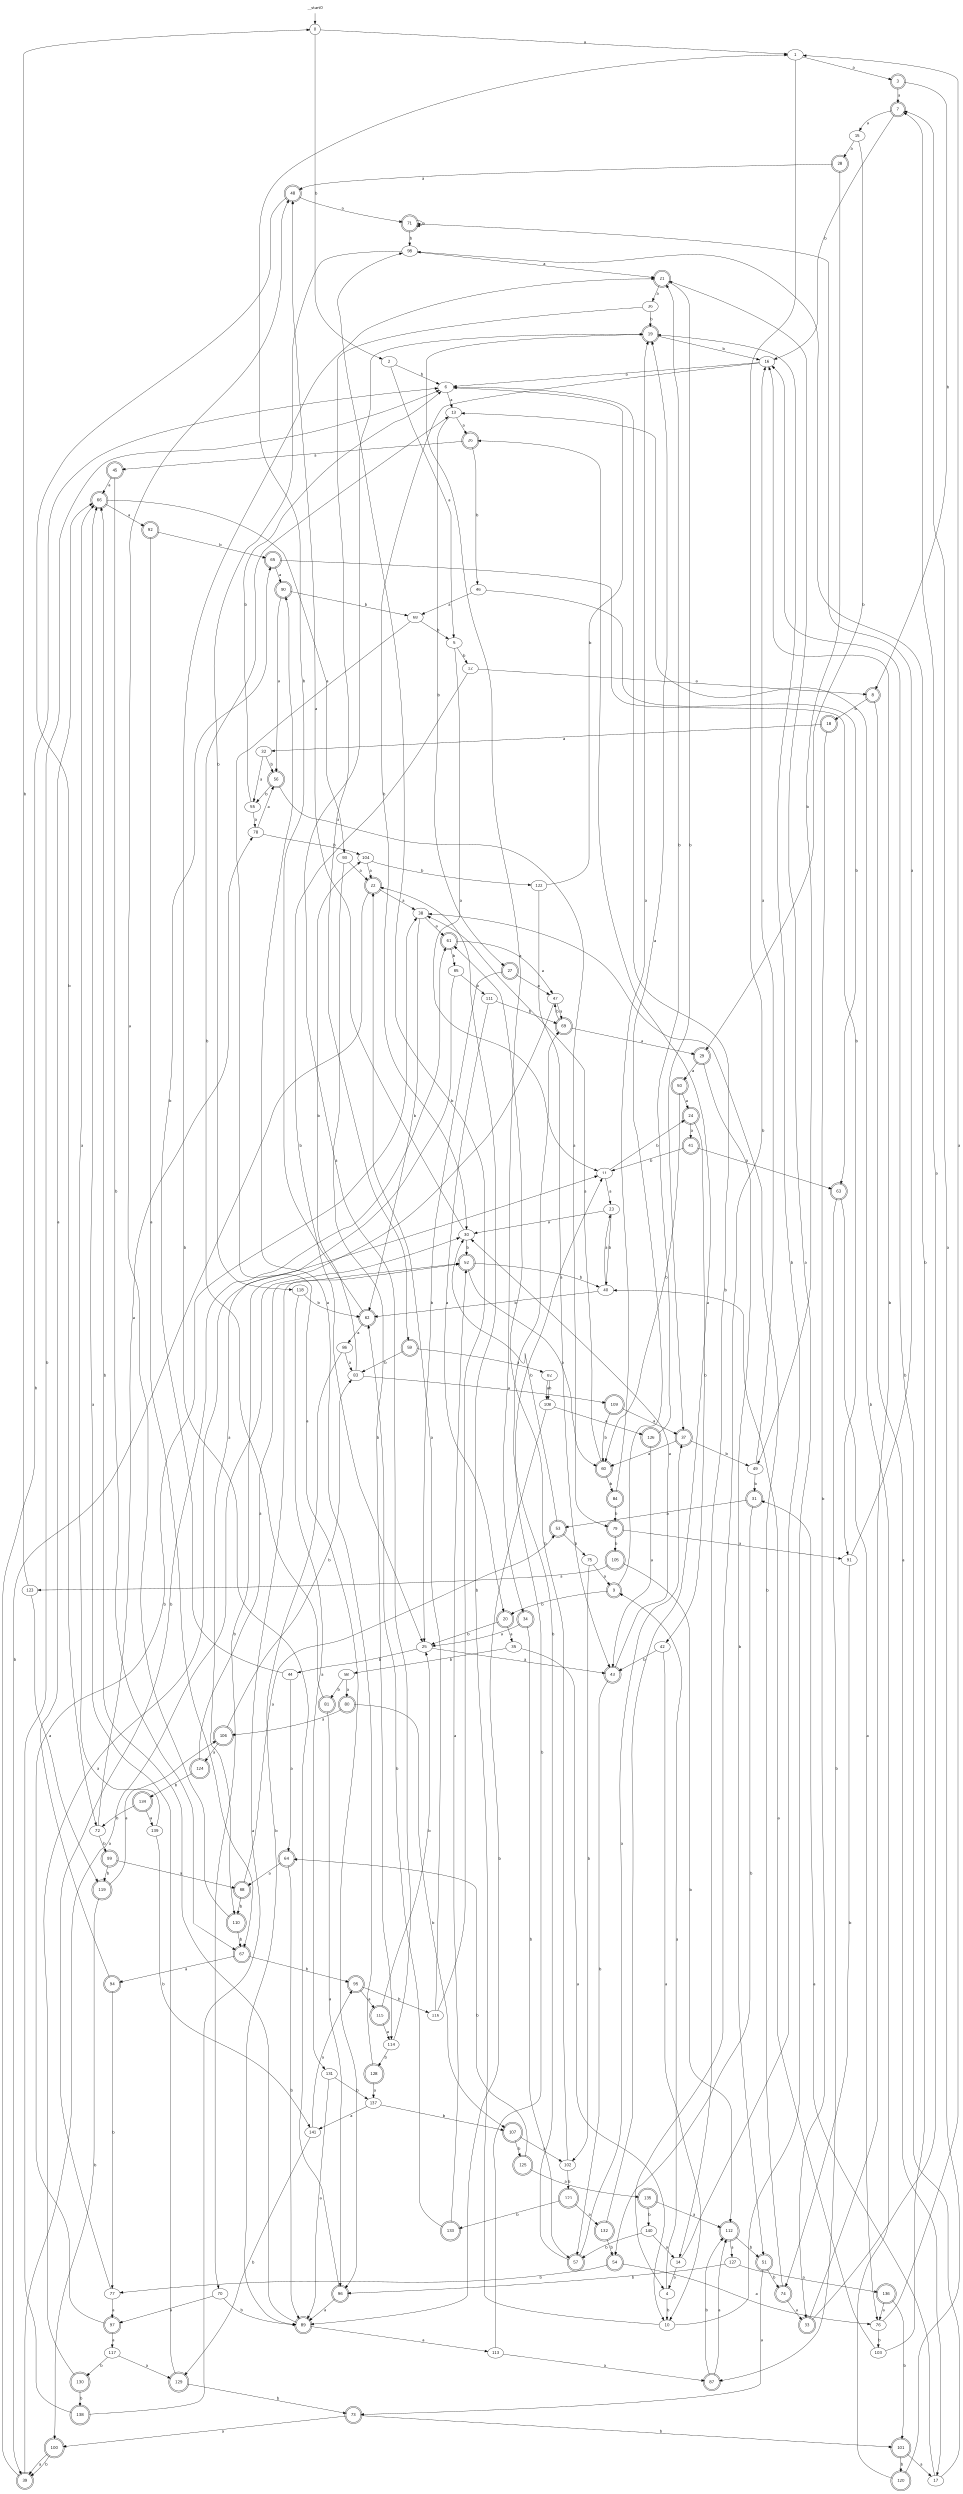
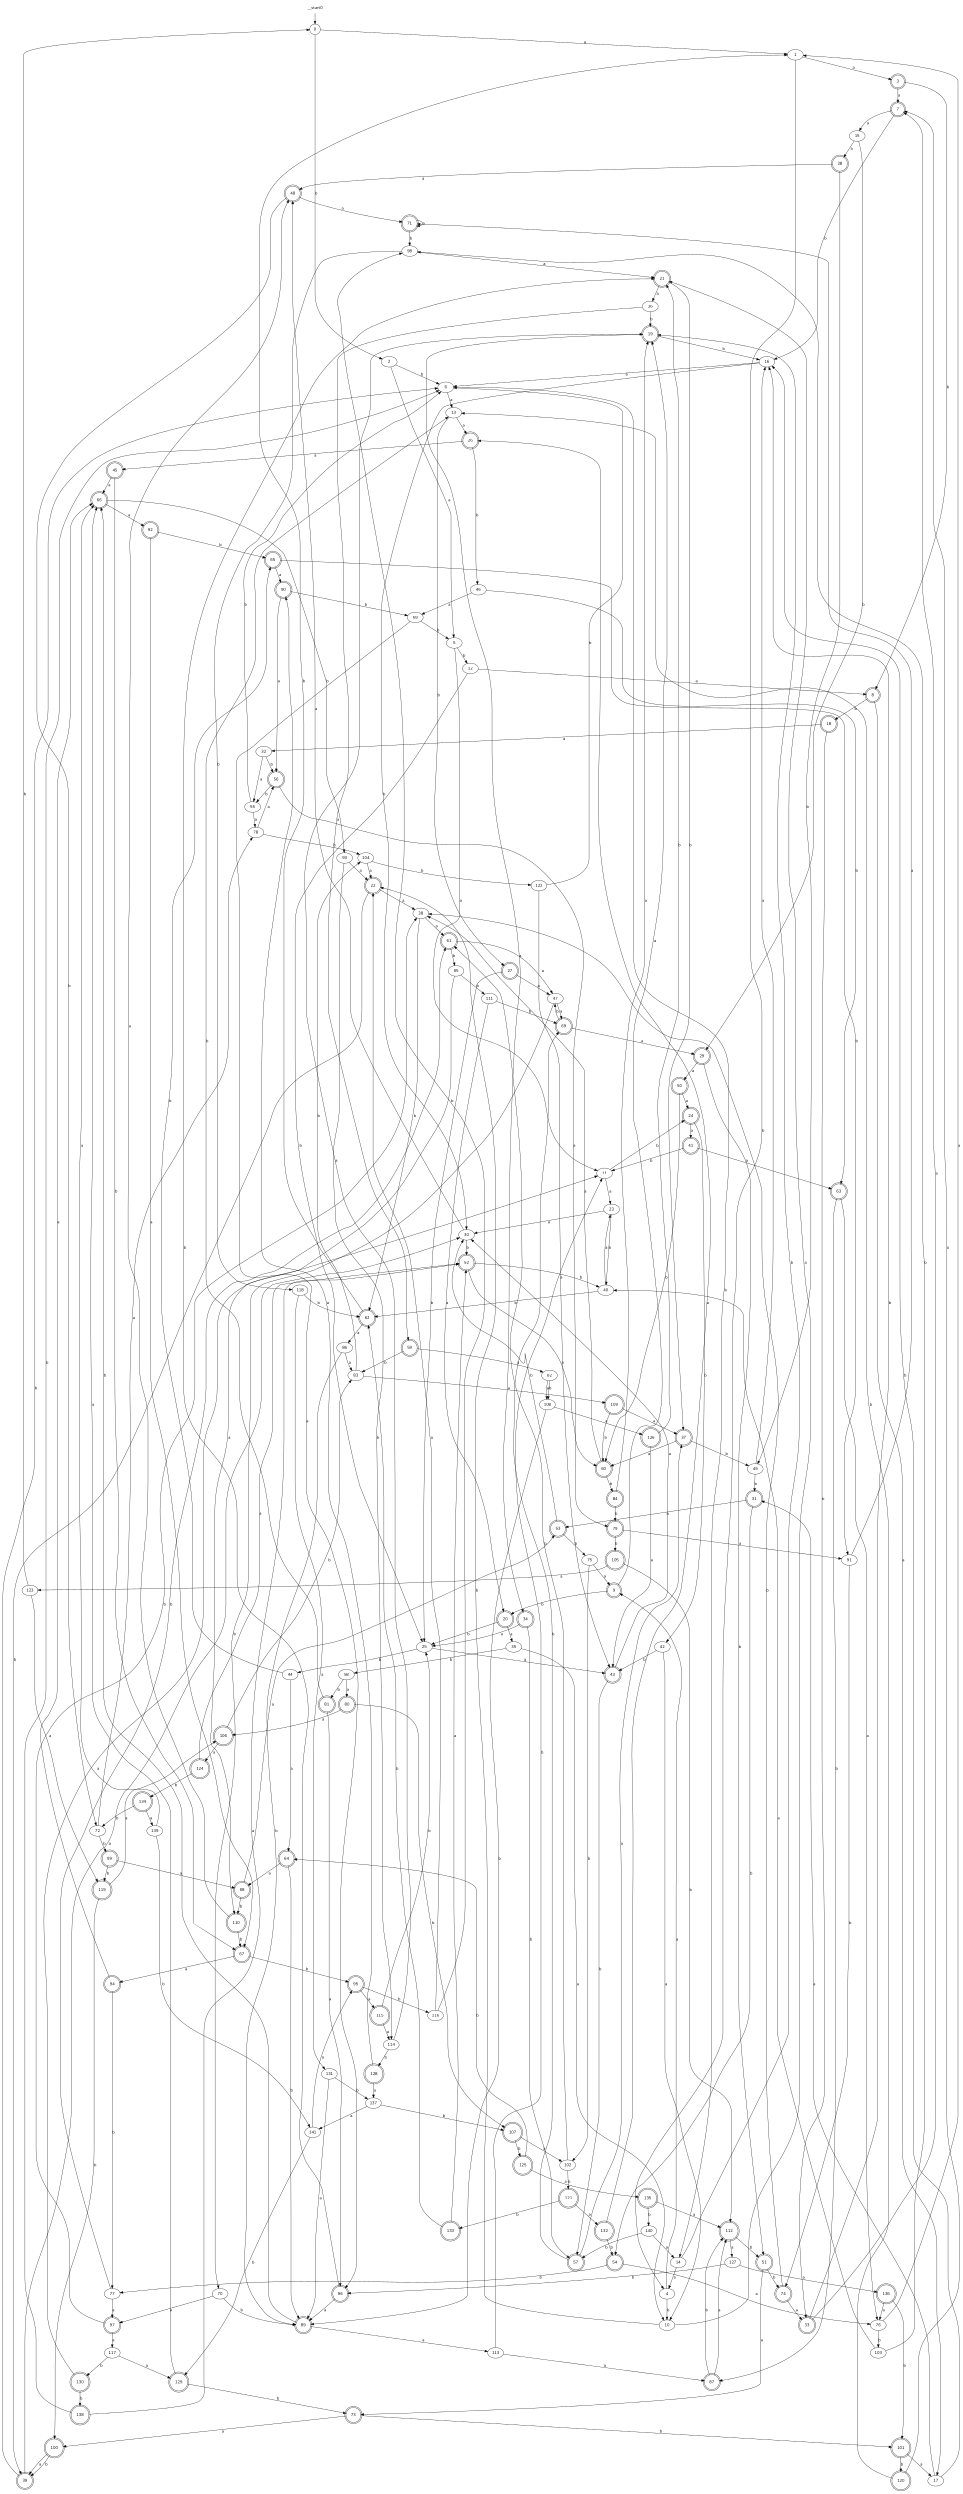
edge "66" -> "93": label "a" -> "b"
